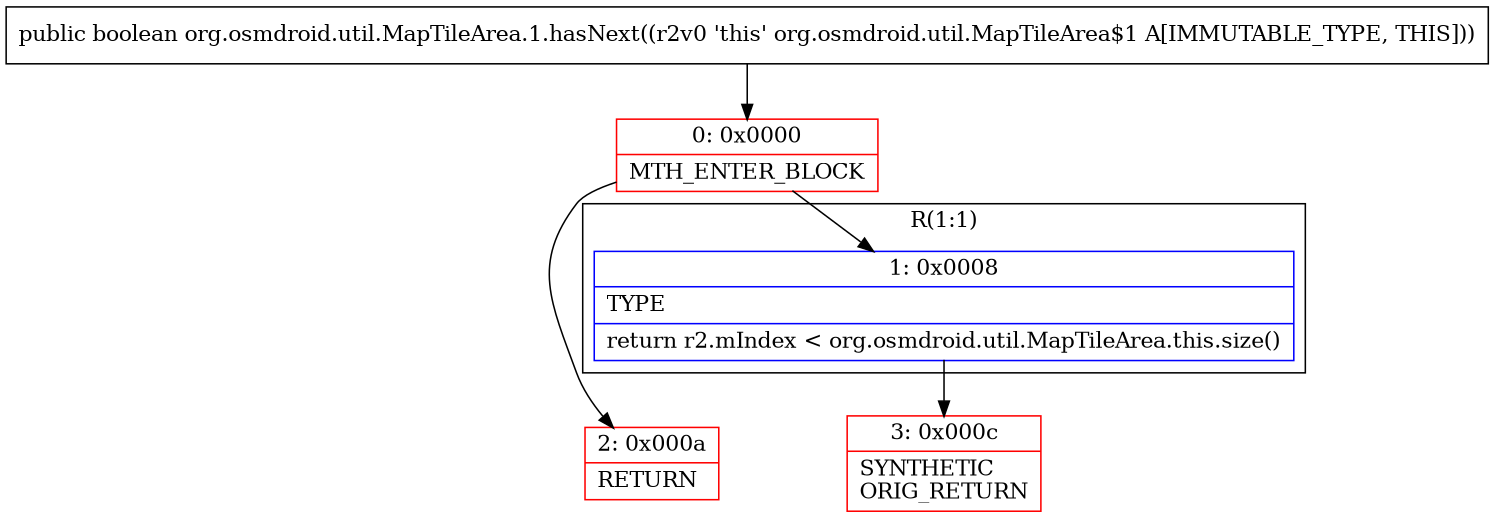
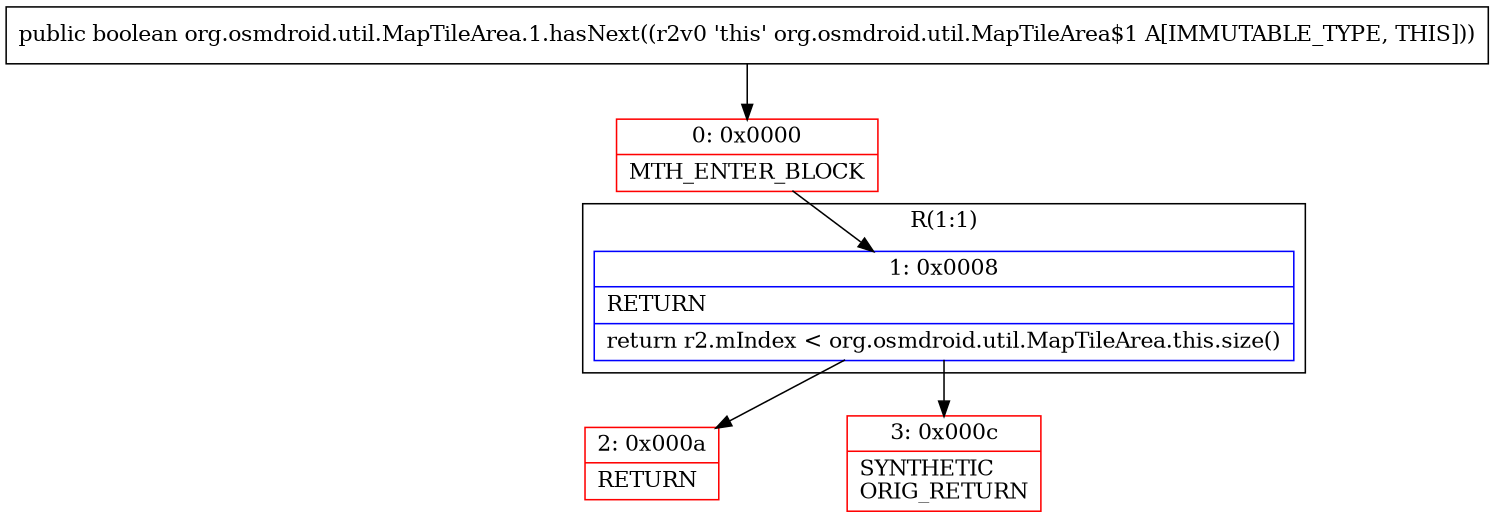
edge "0: 0x0000" -> "2: 0x000a": now "1: 0x0008" -> "2: 0x000a"
node "1: 0x0008": text "TYPE" -> "RETURN"
